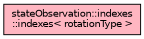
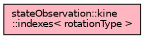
node "stateObservation::indexes ::indexes< rotationType >": label "stateObservation::indexes ::indexes< rotationType >" -> "stateObservation::kine ::indexes< rotationType >"
